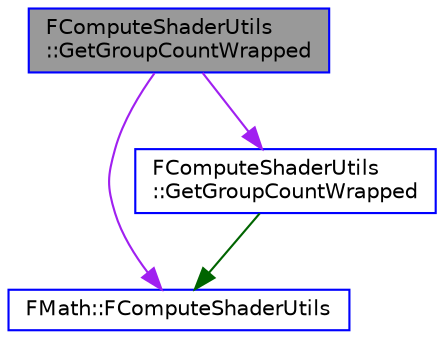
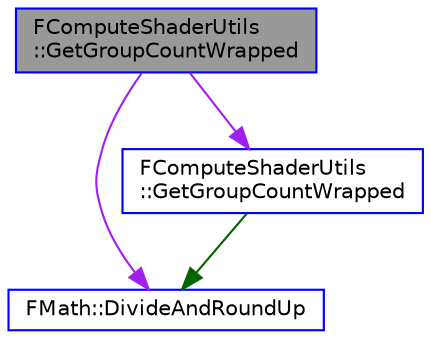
node "FMath::FComputeShaderUtils": label "FMath::FComputeShaderUtils" -> "FMath::DivideAndRoundUp"
